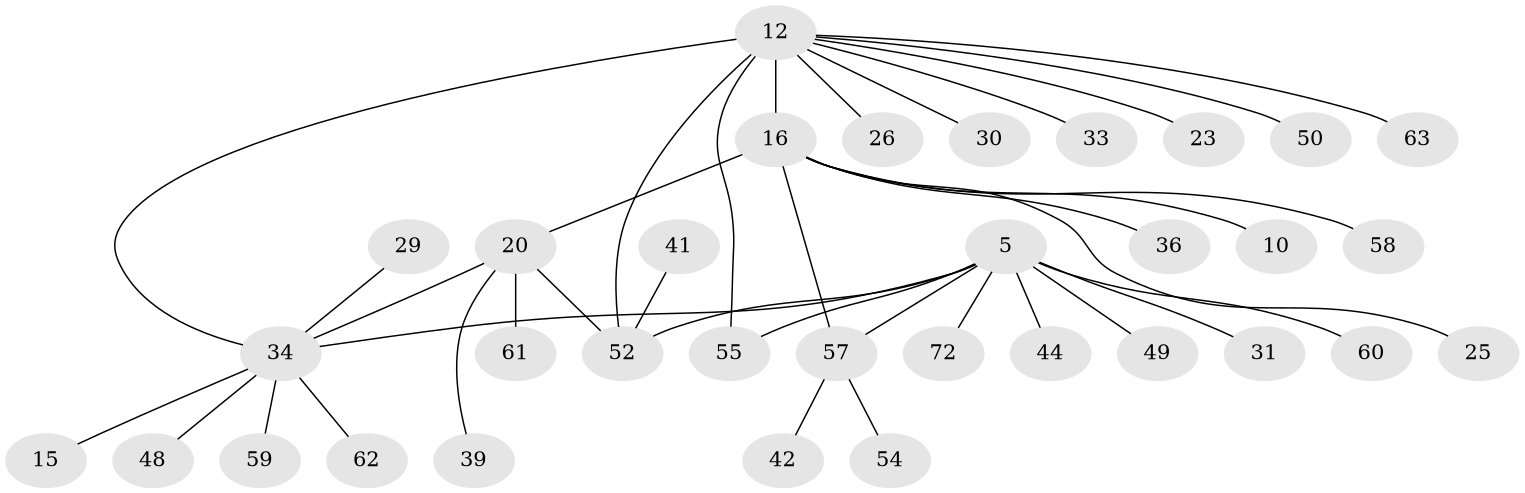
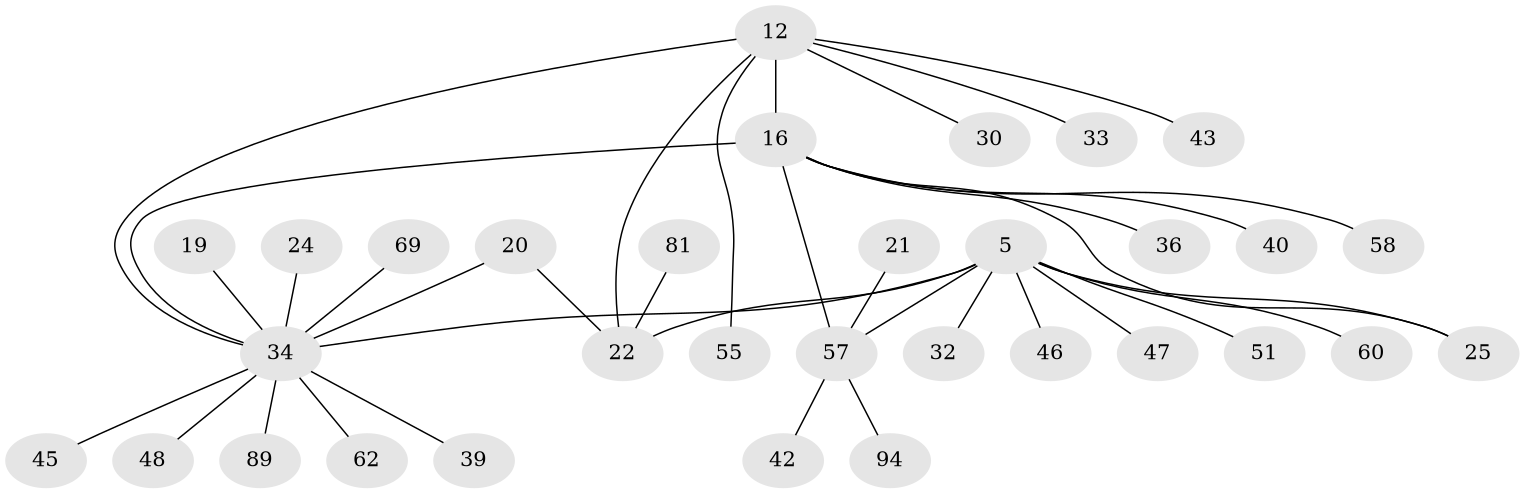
node "26": removed
node "23": label "23" -> "43"
node "50": removed
node "63": removed
edge "16" -- "20": now "16" -- "34"
node "19": added
node "24": added
node "29": label "29" -> "69"
node "41": label "41" -> "81"
node "21": added
node "10": label "10" -> "40"
edge "5" -- "55": now "5" -- "25"
edge "20" -- "39": now "34" -- "39"
node "61": removed
node "52": label "52" -> "22"
node "72": label "72" -> "32"
node "44": label "44" -> "46"
node "49": label "49" -> "47"
node "31": label "31" -> "51"
node "15": label "15" -> "45"
node "59": label "59" -> "89"
node "54": label "54" -> "94"
